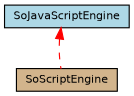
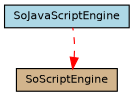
edge "SoScriptEngine" -> "SoJavaScriptEngine": reversed
